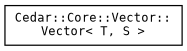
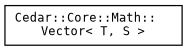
node "Cedar::Core::Vector:: Vector< T, S >": label "Cedar::Core::Vector:: Vector< T, S >" -> "Cedar::Core::Math:: Vector< T, S >"
